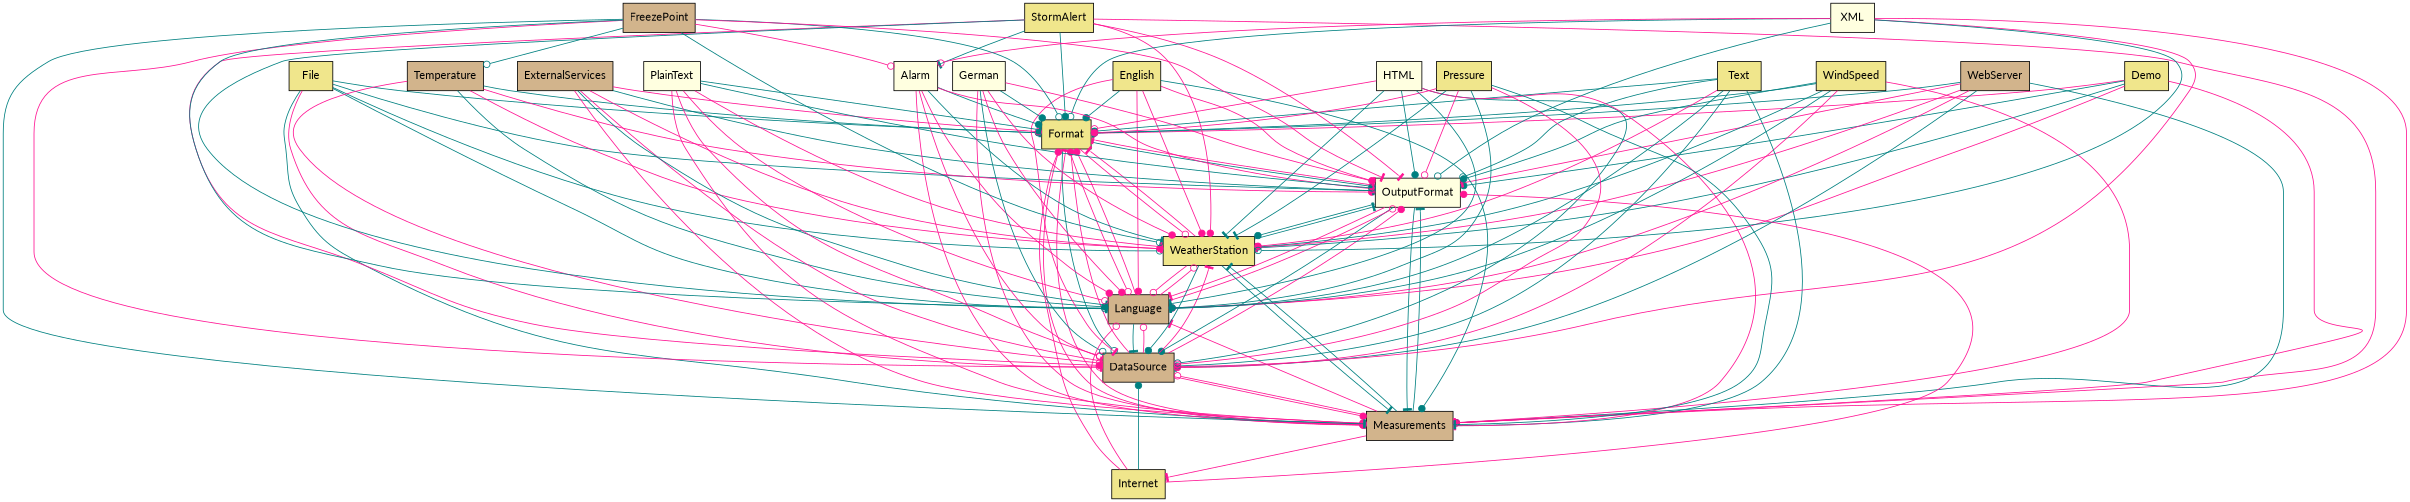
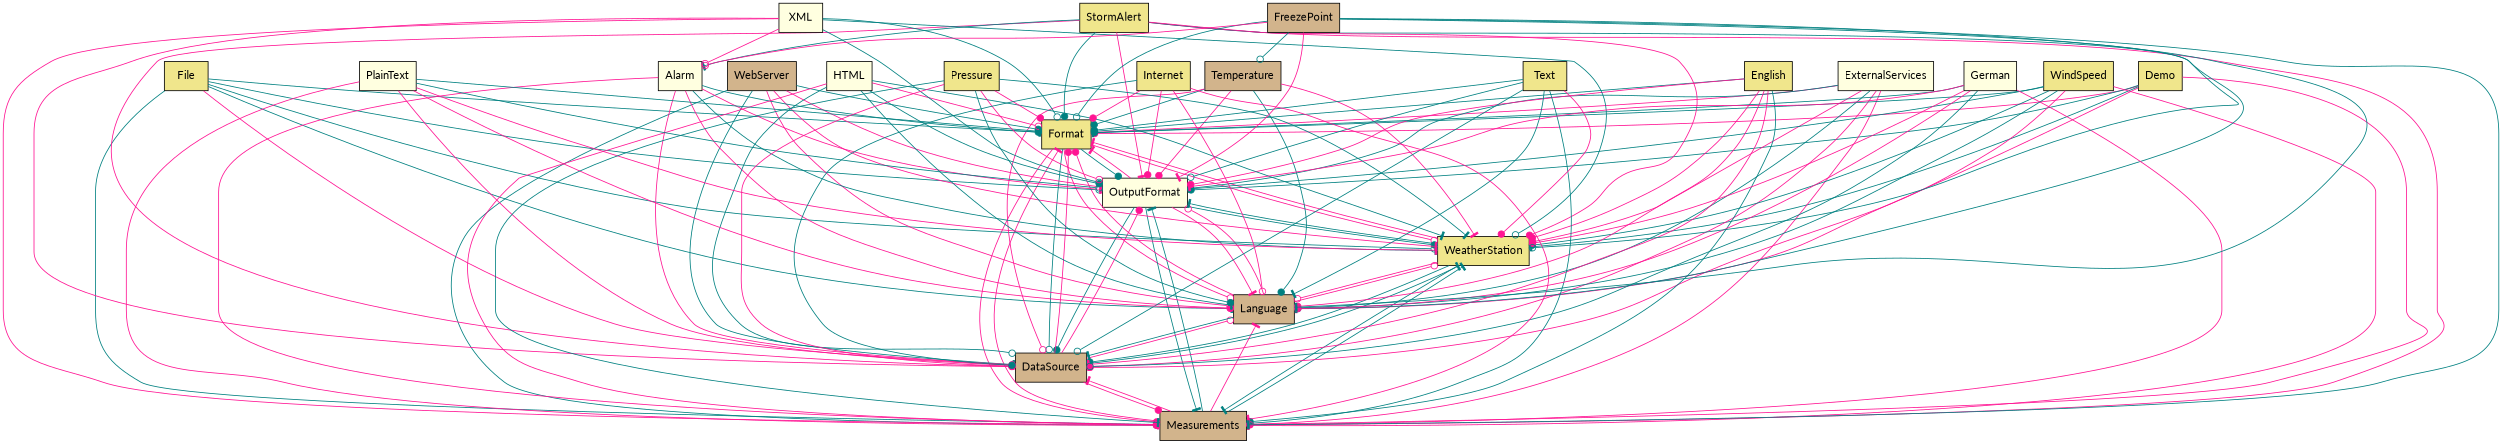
node "ExternalServices": fillcolor tan -> lightyellow
edge "DataSource" -> "WeatherStation": color deeppink -> teal
edge "FreezePoint" -> "DataSource": removed
edge "Measurements" -> "DataSource": arrowhead odot -> tee
edge "Measurements" -> "Internet": reversed
